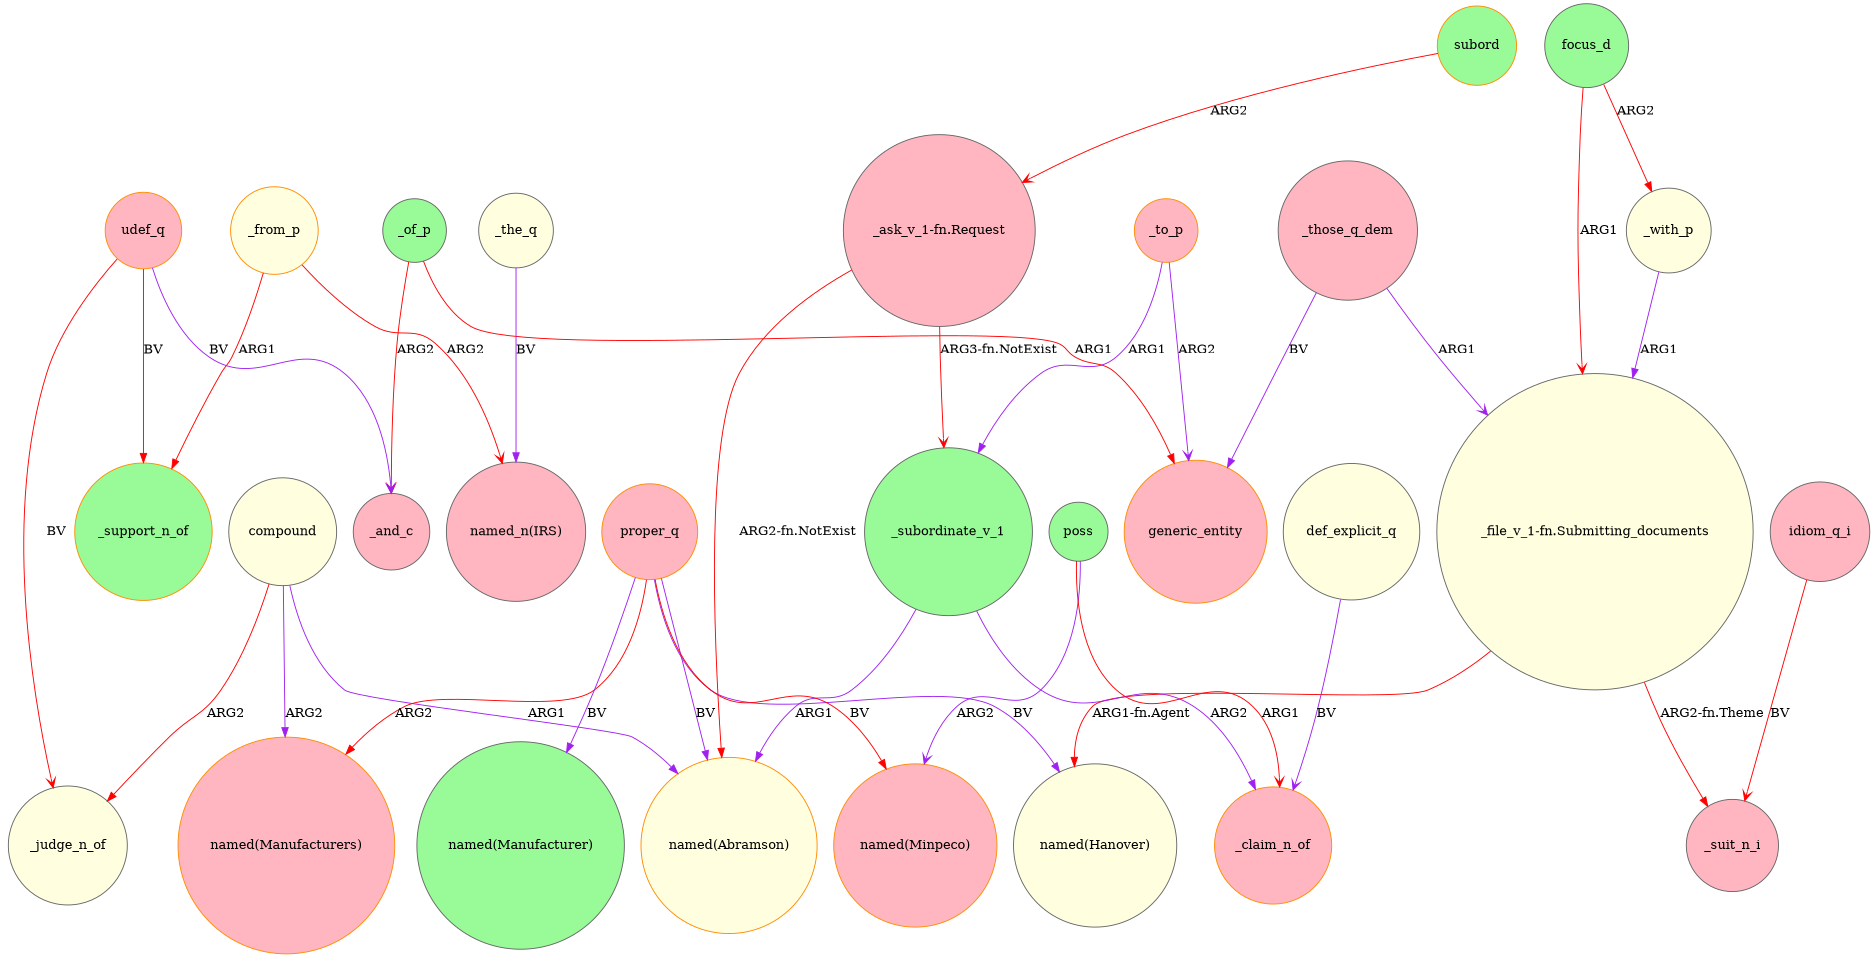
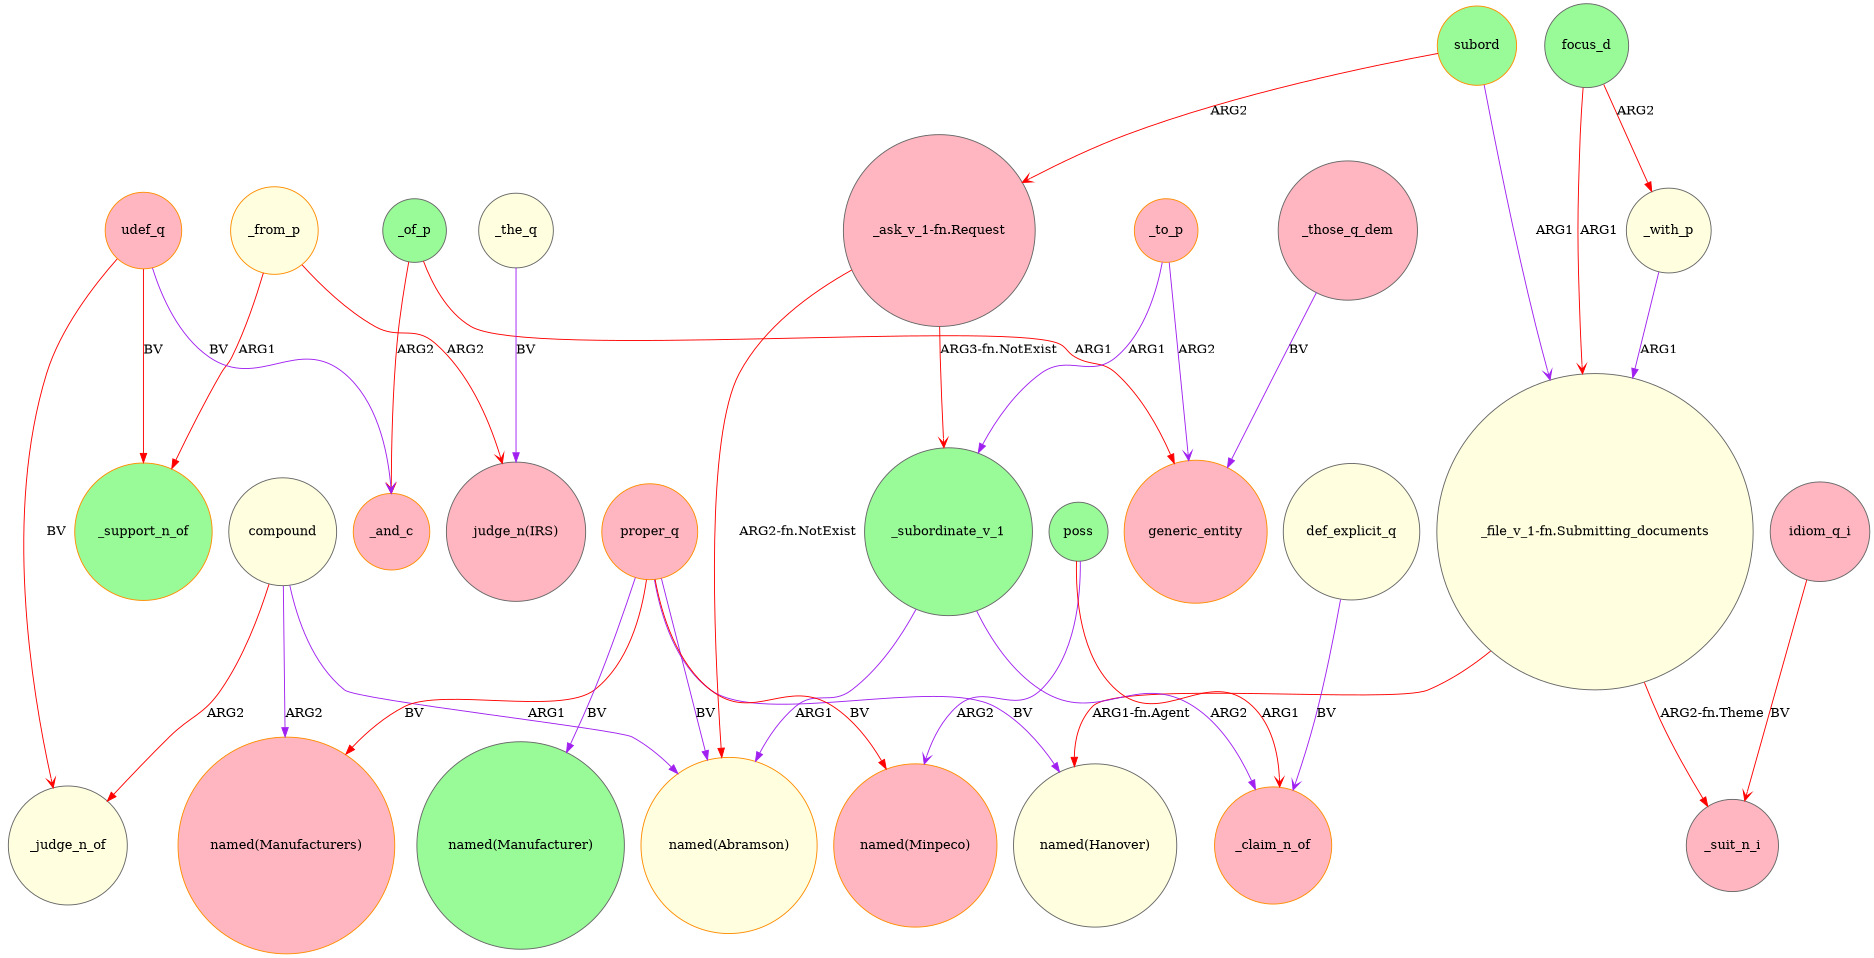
edge "_those_q_dem" -> "_file_v_1-fn.Submitting_documents": now "subord" -> "_file_v_1-fn.Submitting_documents"
node "_and_c": color gray40 -> darkorange
node "named_n(IRS)": label "named_n(IRS)" -> "judge_n(IRS)"
edge "proper_q" -> "named(Manufacturers)": label "ARG2" -> "BV"
